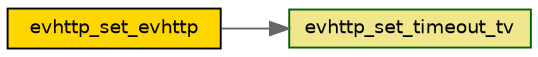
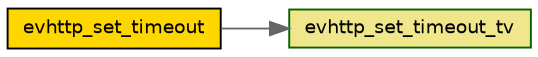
node "evhttp_set_evhttp": label "evhttp_set_evhttp" -> "evhttp_set_timeout"
